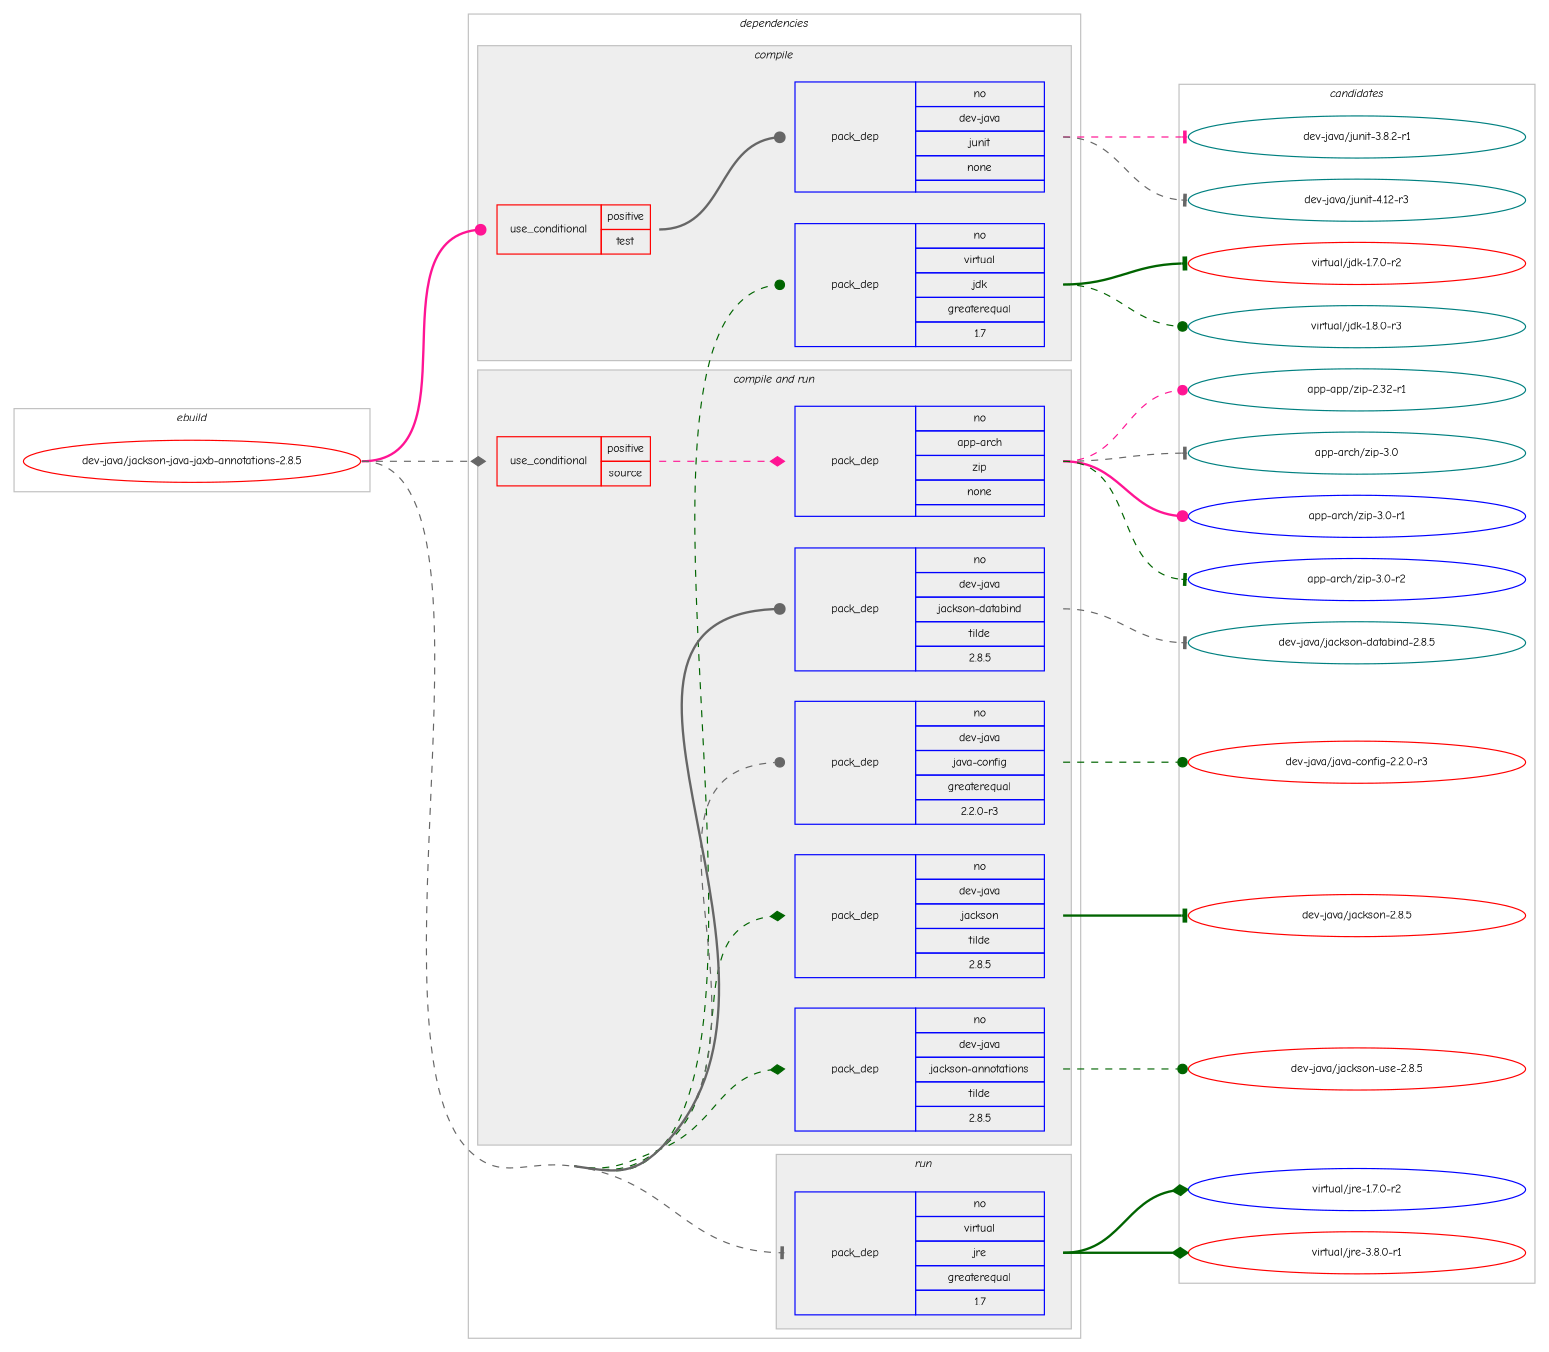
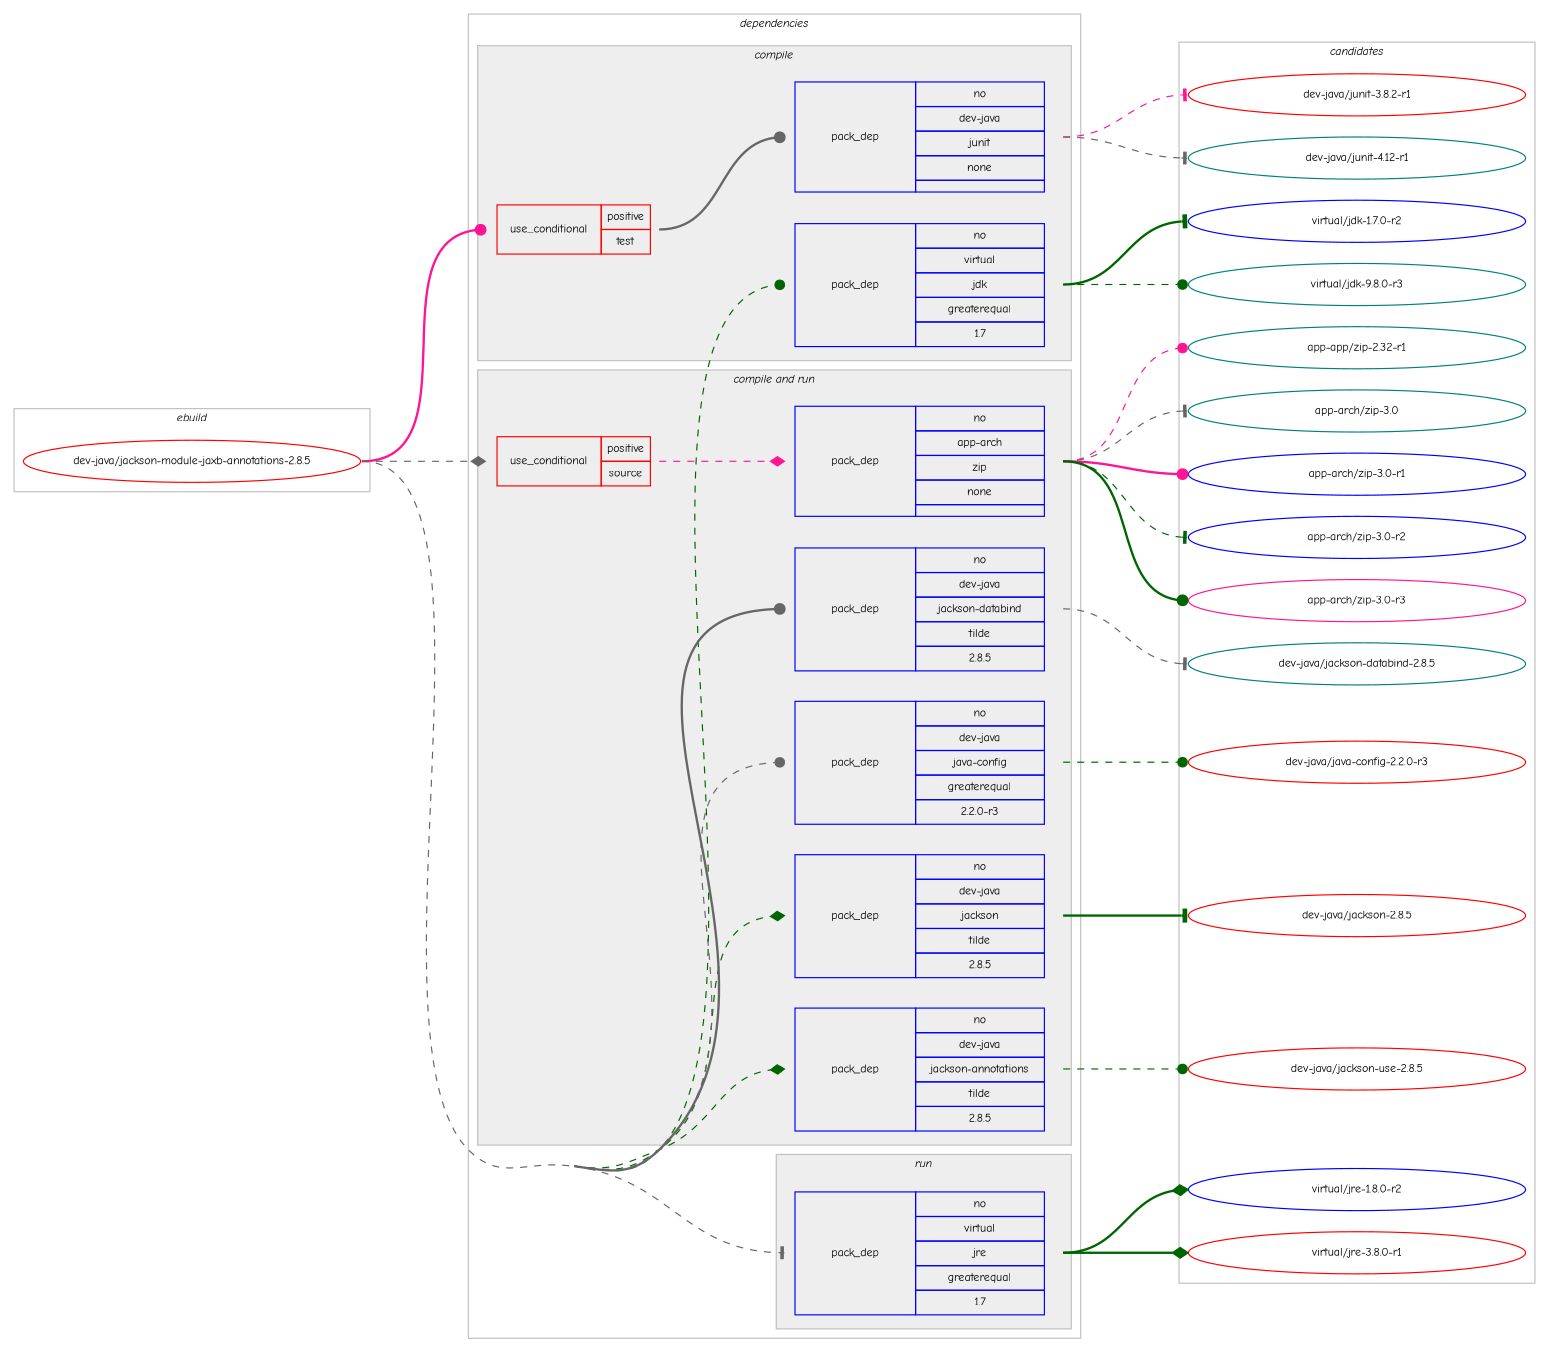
node "dev-java/junit-3.8.2-r1": color teal -> red
node "dev-java/junit-4.12-r3": label "dev-java/junit-4.12-r3" -> "dev-java/junit-4.12-r1"
node "virtual/jdk-1.7.0-r2": color red -> blue
node "virtual/jdk-1.8.0-r3": label "virtual/jdk-1.8.0-r3" -> "virtual/jdk-9.8.0-r3"
node "dev-java/jackson-java-jaxb-annotations-2.8.5": label "dev-java/jackson-java-jaxb-annotations-2.8.5" -> "dev-java/jackson-module-jaxb-annotations-2.8.5"
node "app-arch/zip-3.0-r3": added
node "virtual/jre-1.7.0-r2": label "virtual/jre-1.7.0-r2" -> "virtual/jre-1.8.0-r2"
